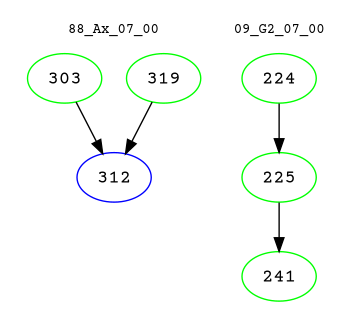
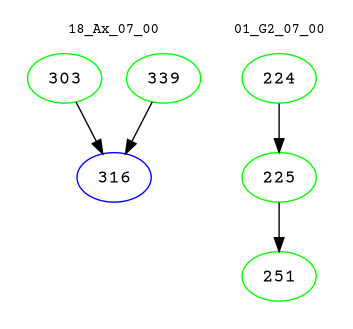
cluster "88_Ax_07_00": label "88_Ax_07_00" -> "18_Ax_07_00"
cluster "09_G2_07_00": label "09_G2_07_00" -> "01_G2_07_00"
node "319": label "319" -> "339"
node "312": label "312" -> "316"
node "241": label "241" -> "251"
